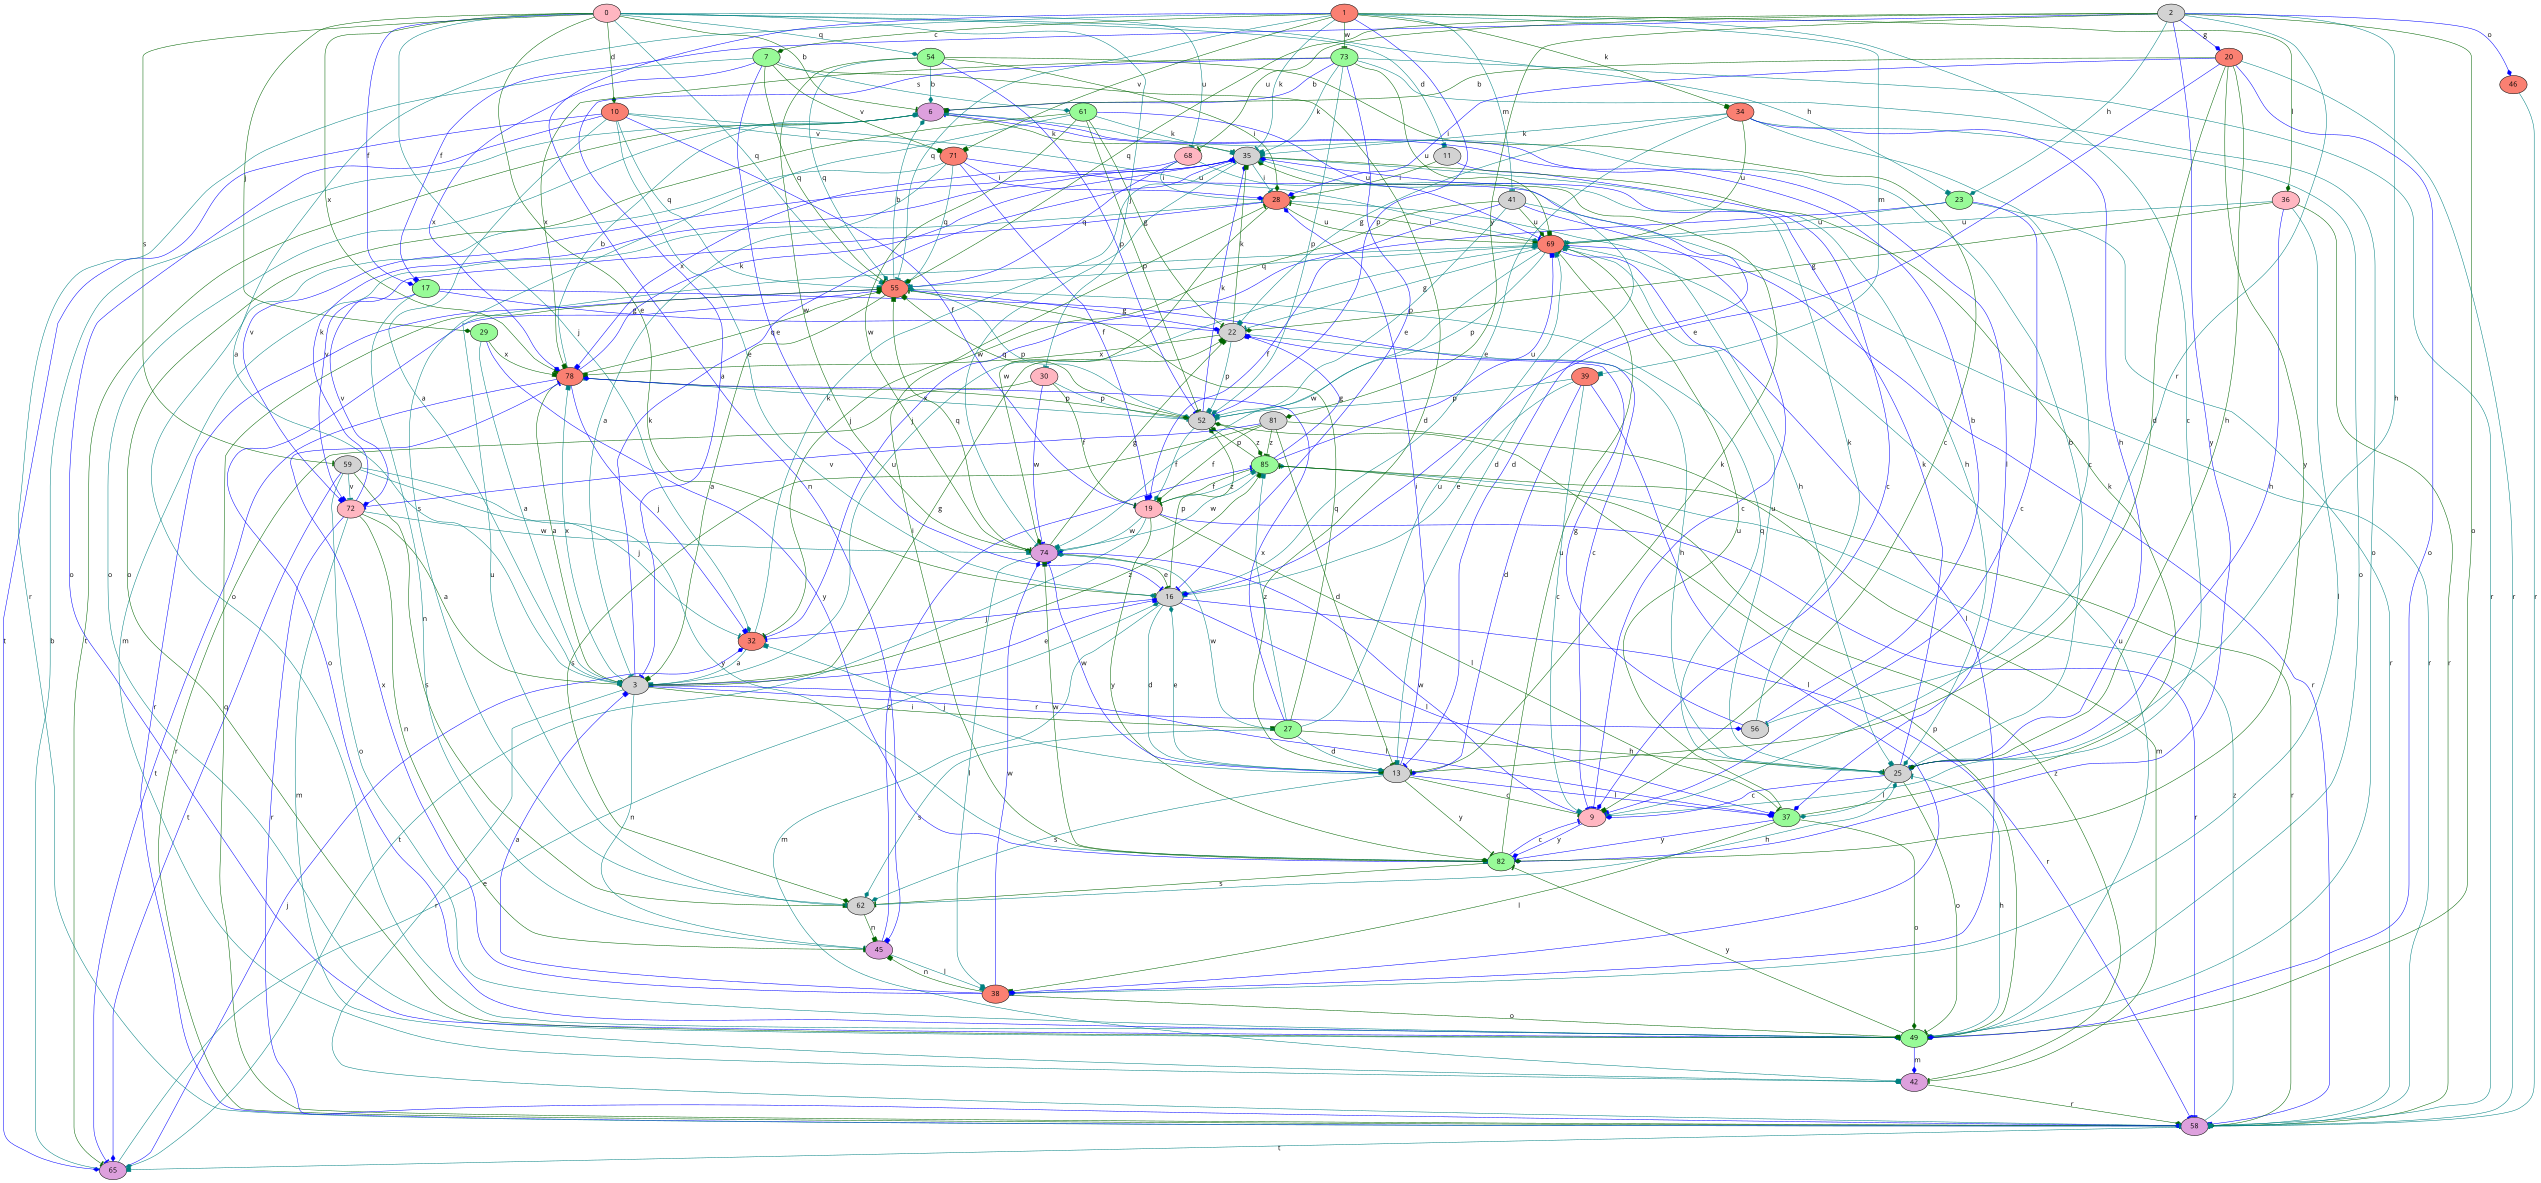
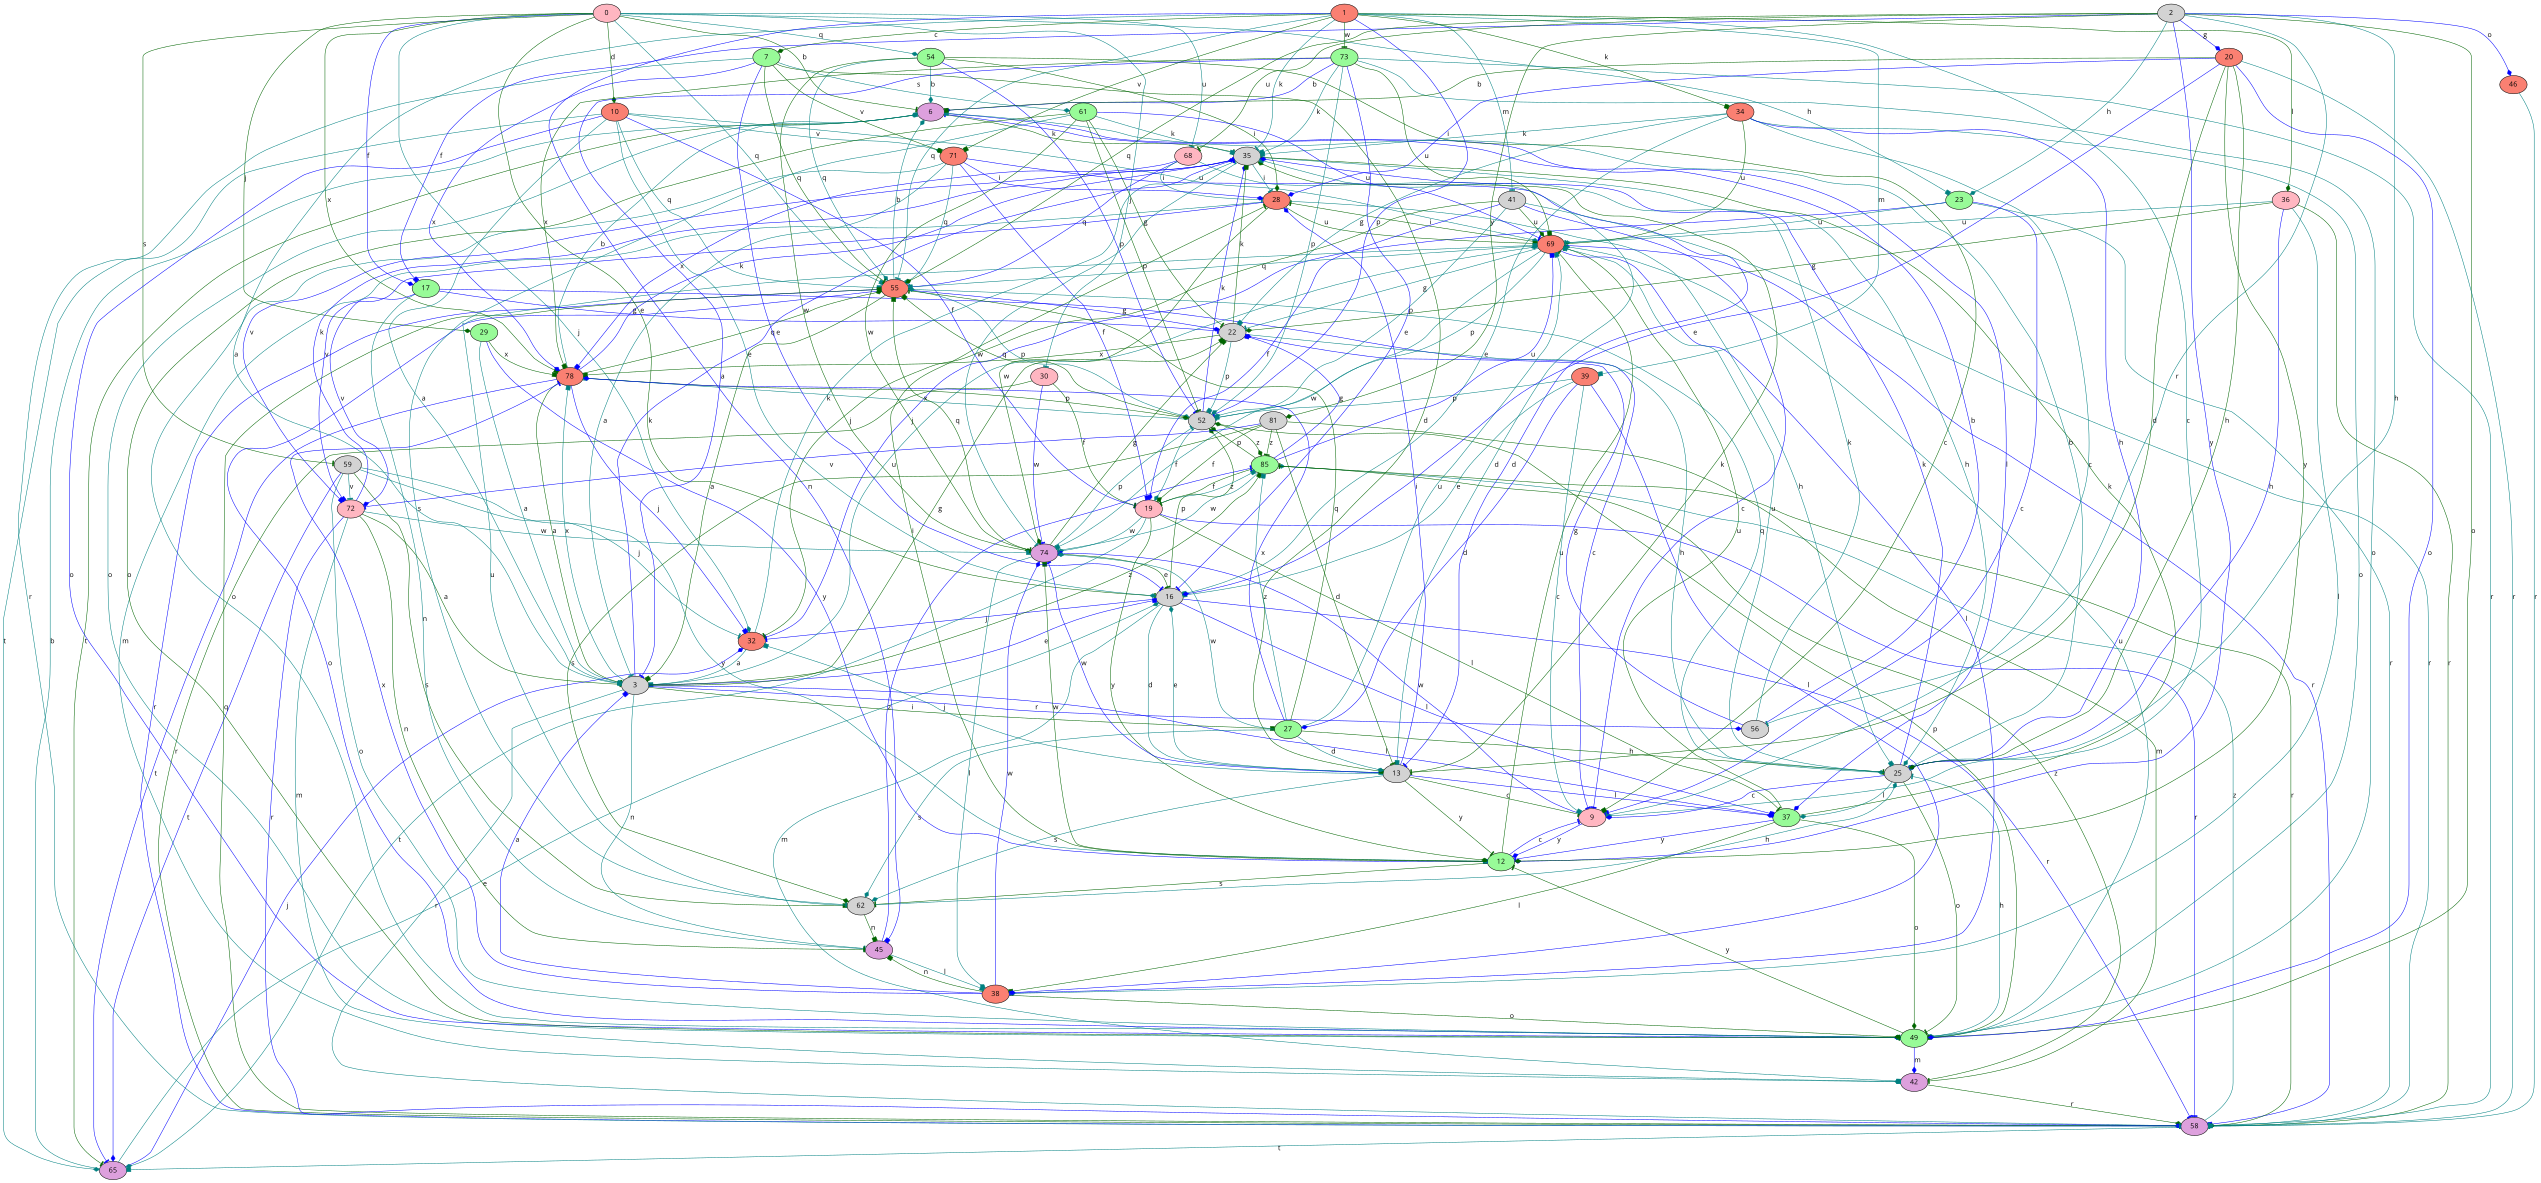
node "11": removed
edge "30" -> "52": now "74" -> "52"
edge "10" -> "65": color blue -> teal
edge "39" -> "13": now "39" -> "27"
node "82": label "82" -> "12"
